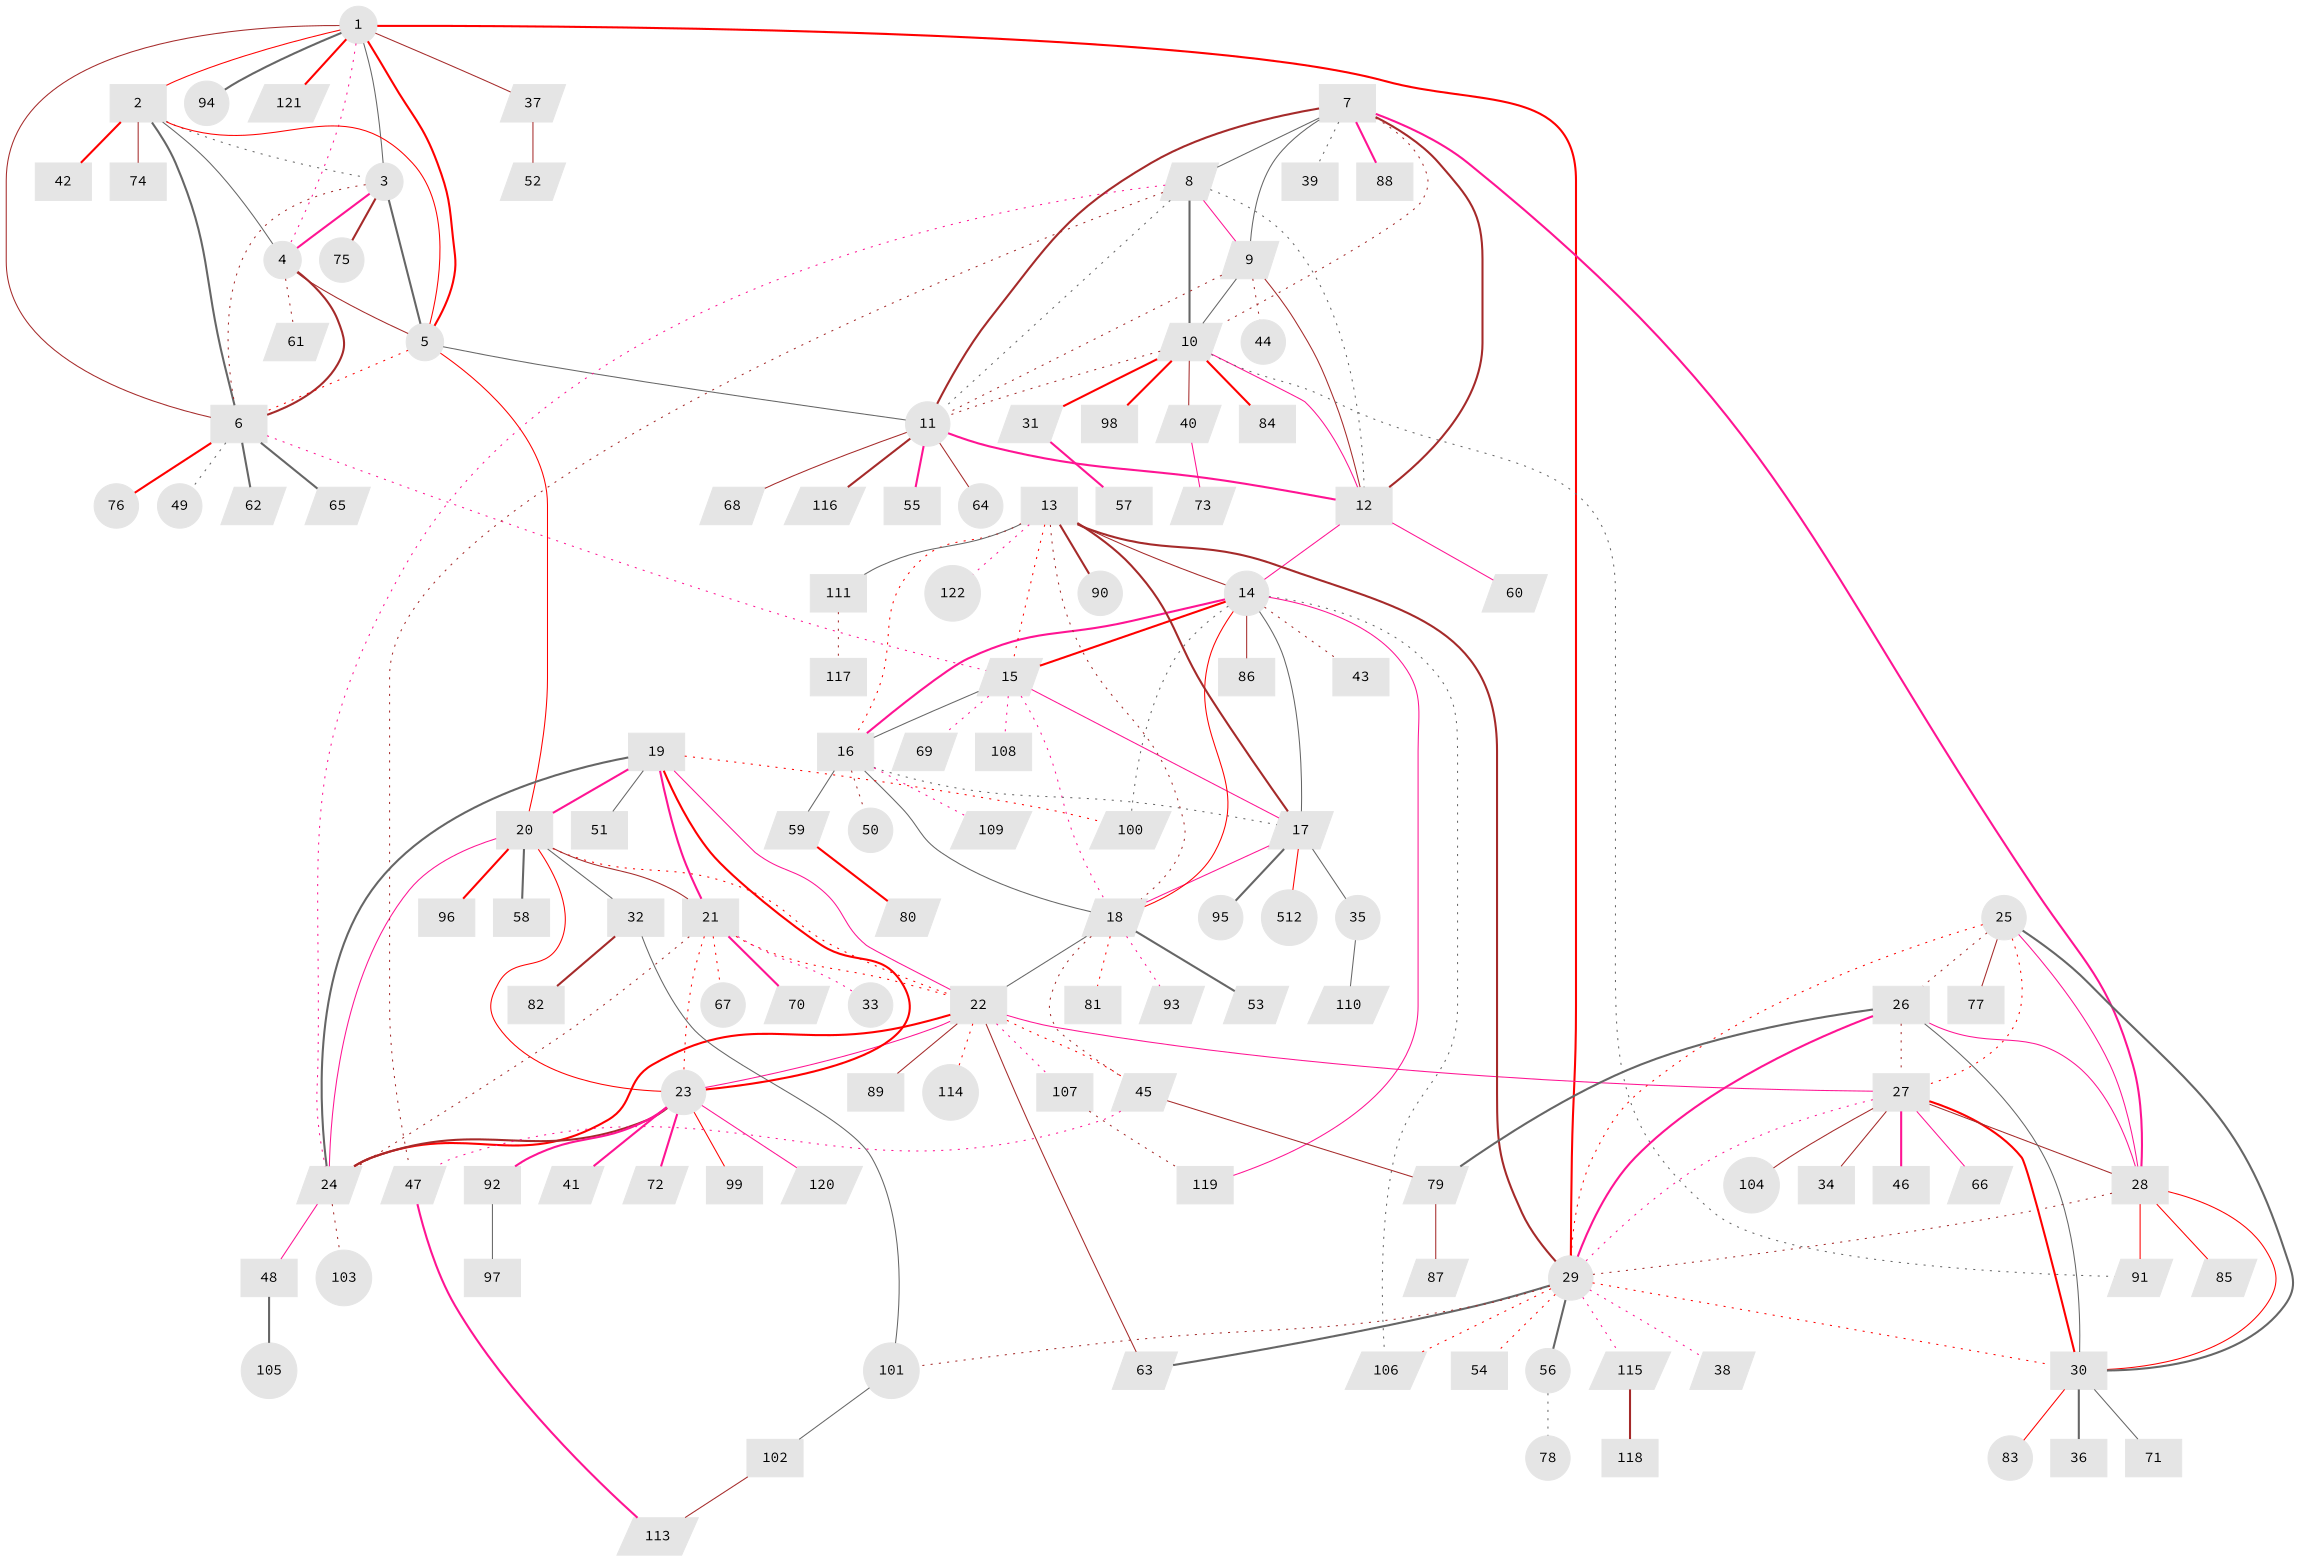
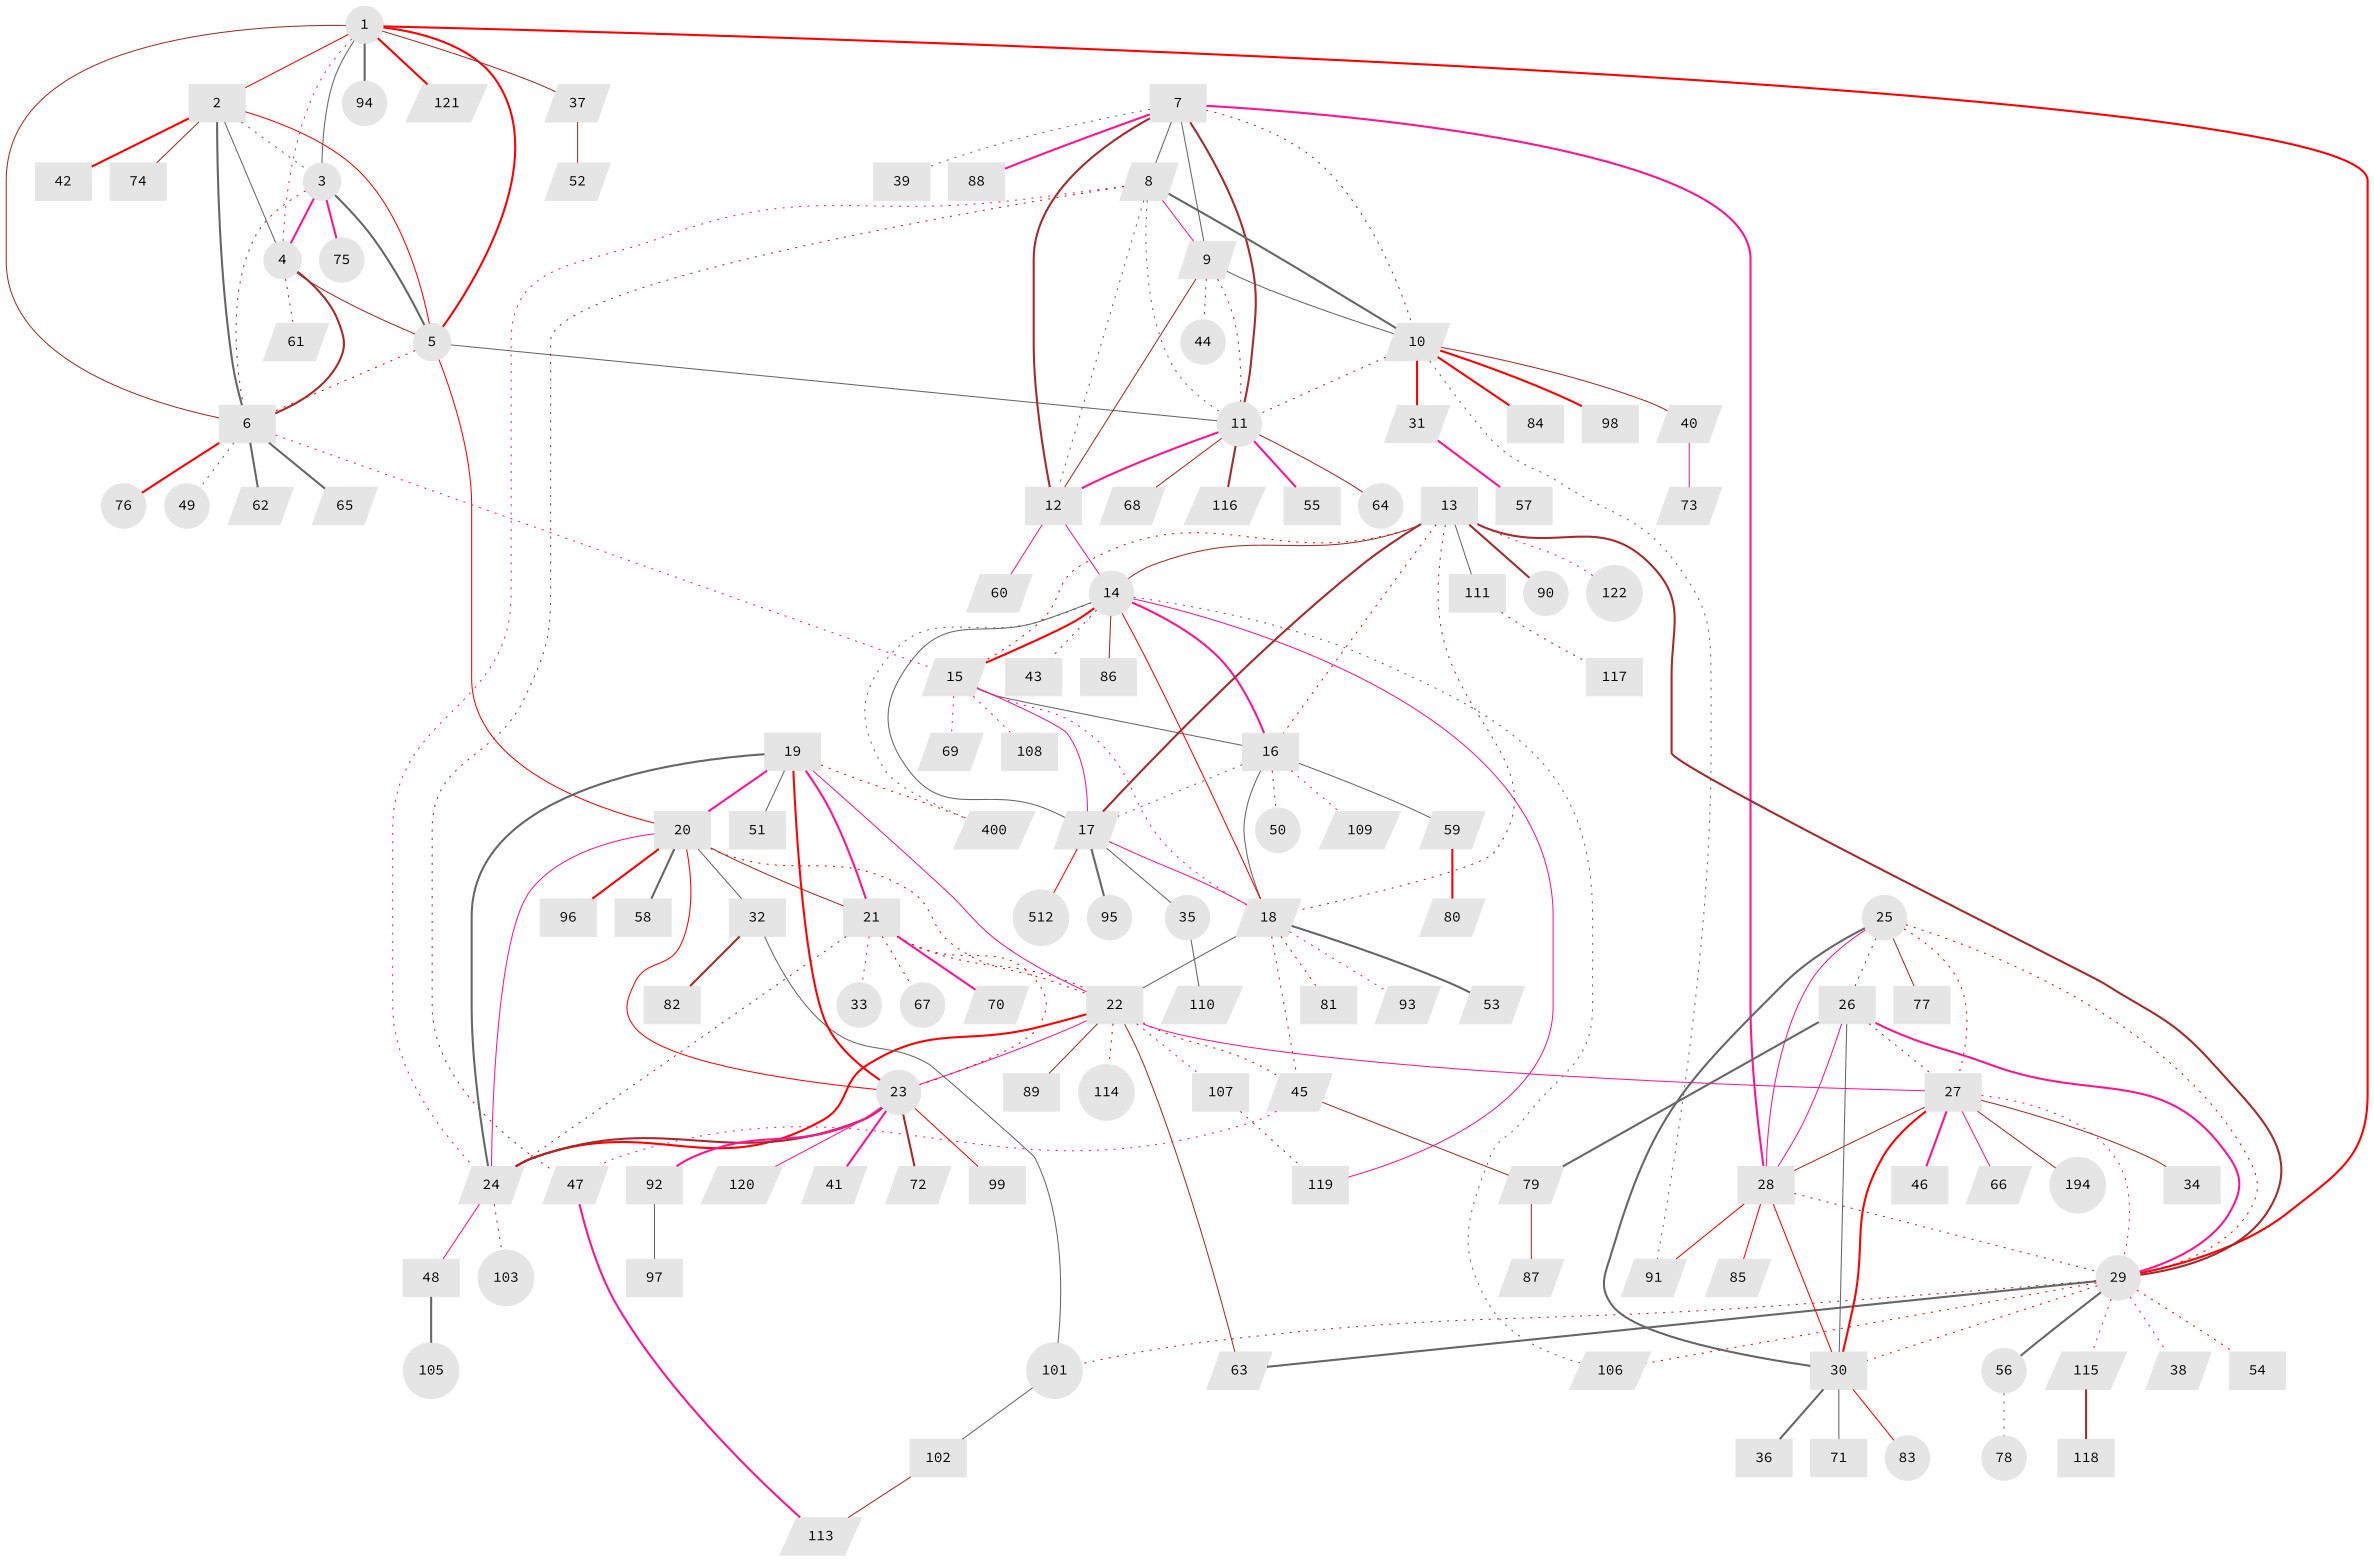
edge "3" -- "75": color brown -> deeppink
edge "10" -- "12": removed
node "100": label "100" -> "400"
edge "23" -- "72": color deeppink -> brown
node "104": label "104" -> "194"
